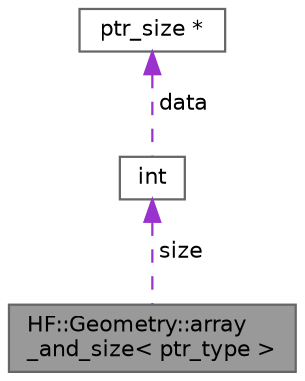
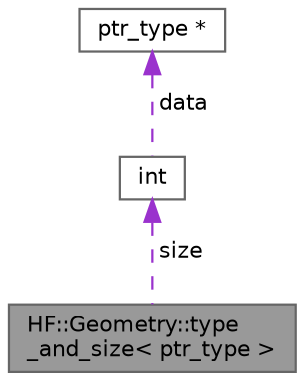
node "ptr_size *": label "ptr_size *" -> "ptr_type *"
node "HF::Geometry::array _and_size< ptr_type >": label "HF::Geometry::array _and_size< ptr_type >" -> "HF::Geometry::type _and_size< ptr_type >"
